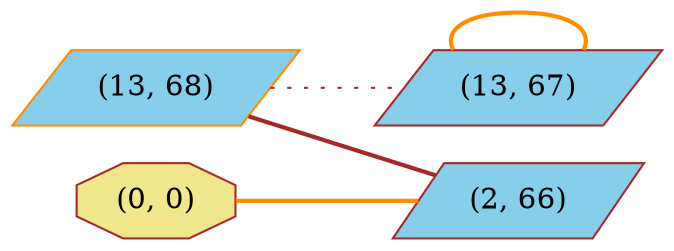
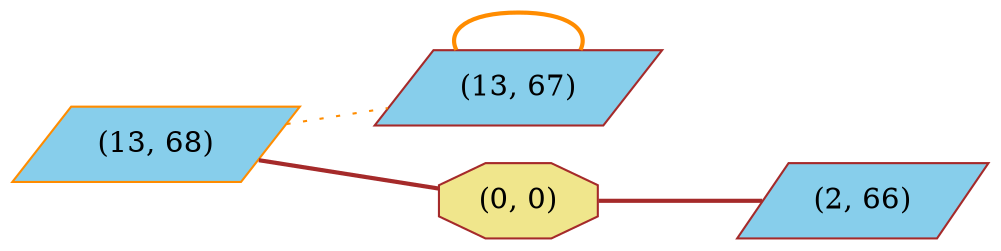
edge "(13, 68)" -- "(13, 67)": color brown -> darkorange
edge "(13, 68)" -- "(2, 66)": now "(13, 68)" -- "(0, 0)"
edge "(0, 0)" -- "(2, 66)": color darkorange -> brown
